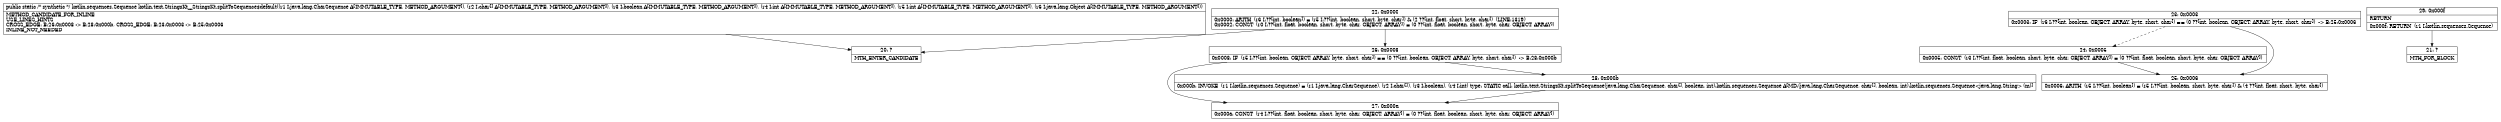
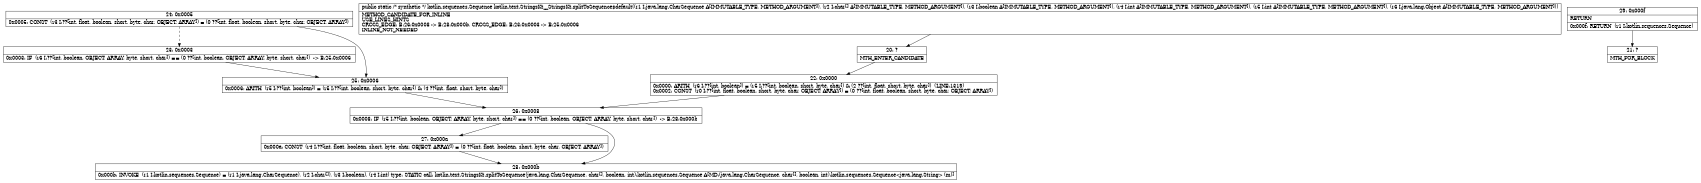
edge "23: 0x0003" -> "24: 0x0005": reversed
edge "22: 0x0000" -> "20: ?": reversed
edge "28: 0x000b" -> "27: 0x000a": reversed
edge "25: 0x0006" -> "26: 0x0008": added
